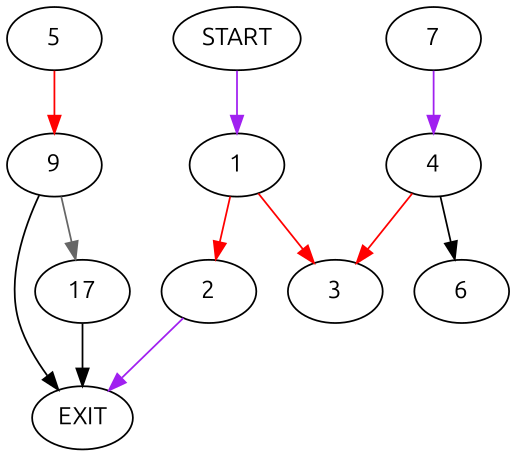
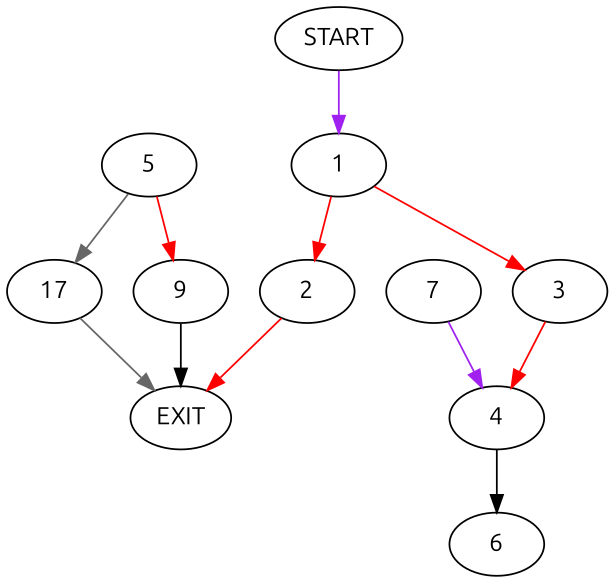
edge "9" -> "17": now "5" -> "17"
edge "4" -> "3": reversed
edge "17" -> "EXIT": color black -> gray40
edge "2" -> "EXIT": color purple -> red
